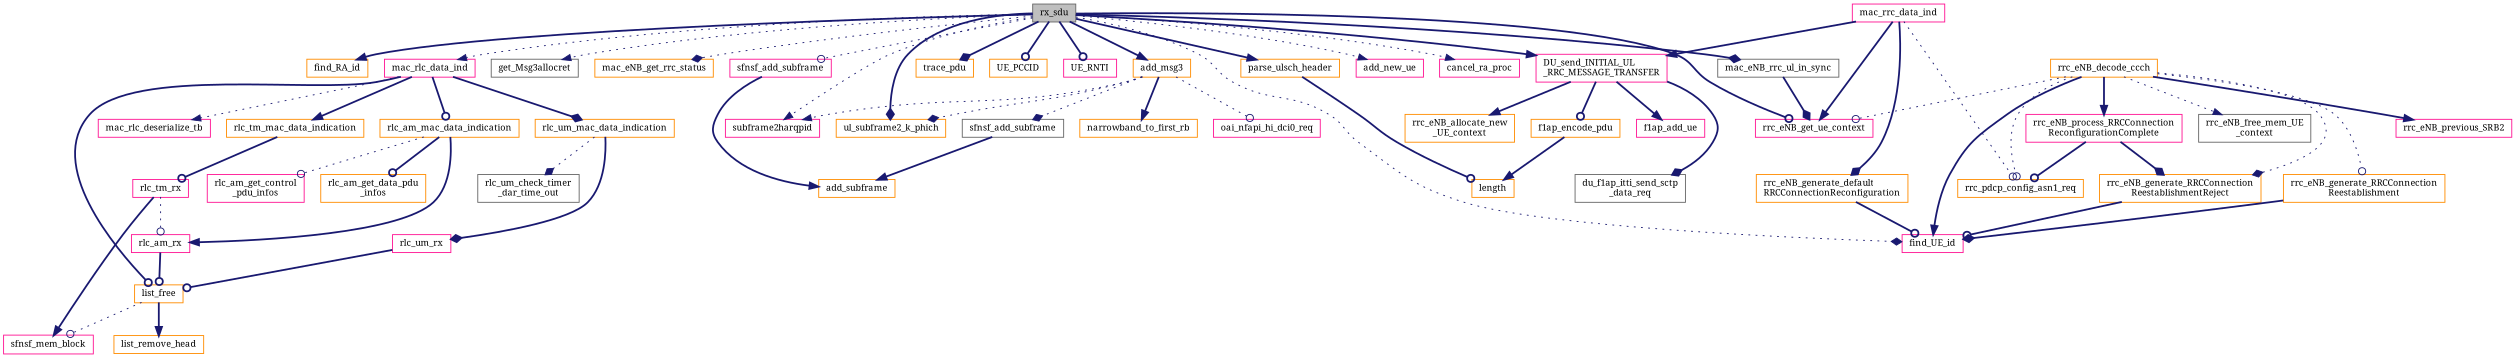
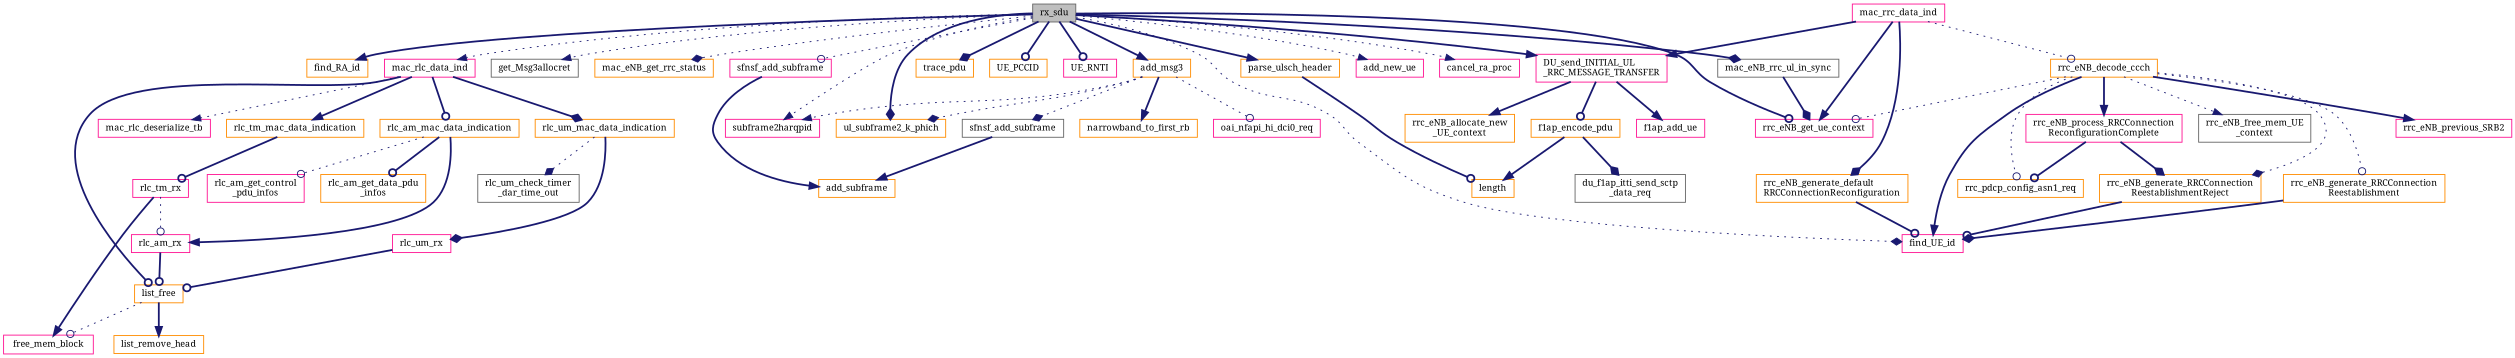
edge "mac_rrc_data_ind" -> "rrc_pdcp_config_asn1_req": now "mac_rrc_data_ind" -> "rrc_eNB_decode_ccch"
edge "DU_send_INITIAL_UL _RRC_MESSAGE_TRANSFER" -> "du_f1ap_itti_send_sctp _data_req": now "f1ap_encode_pdu" -> "du_f1ap_itti_send_sctp _data_req"
node "sfnsf_mem_block": label "sfnsf_mem_block" -> "free_mem_block"
